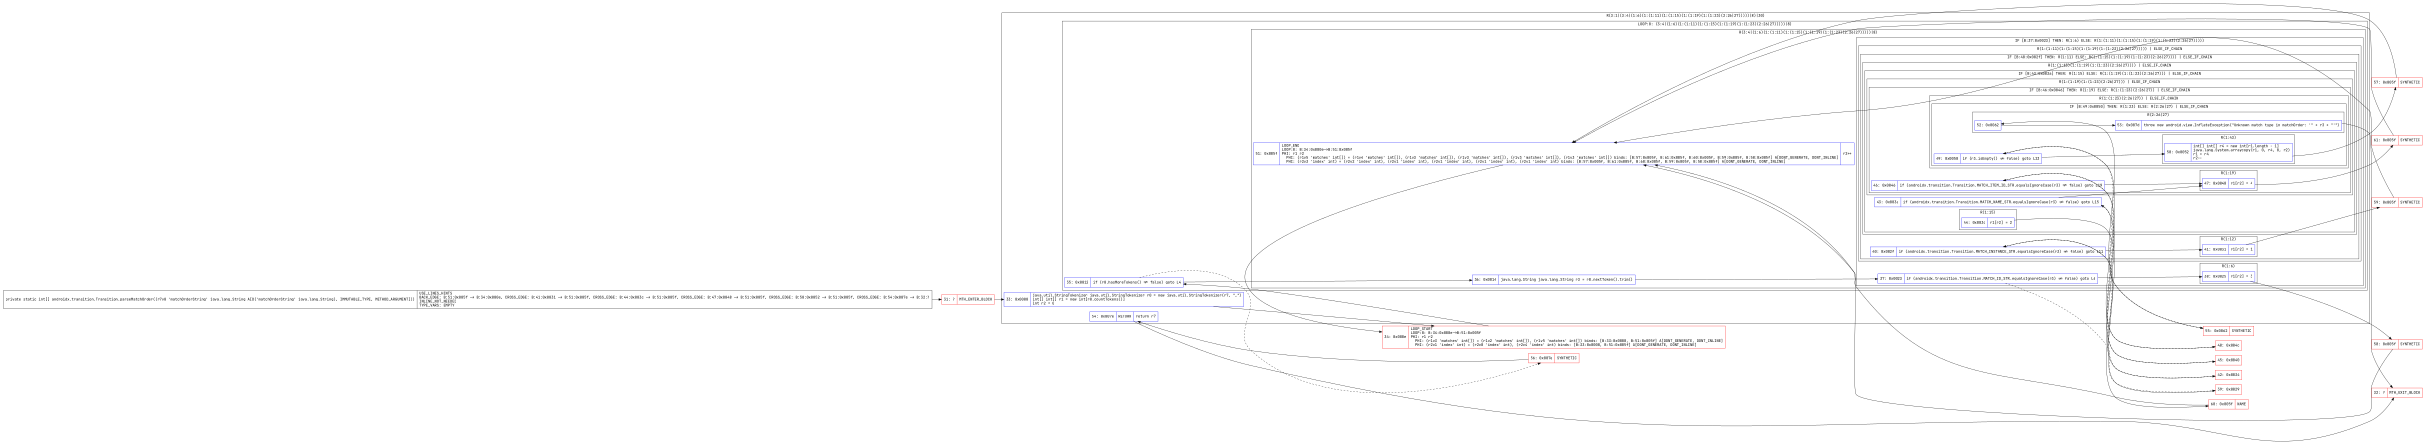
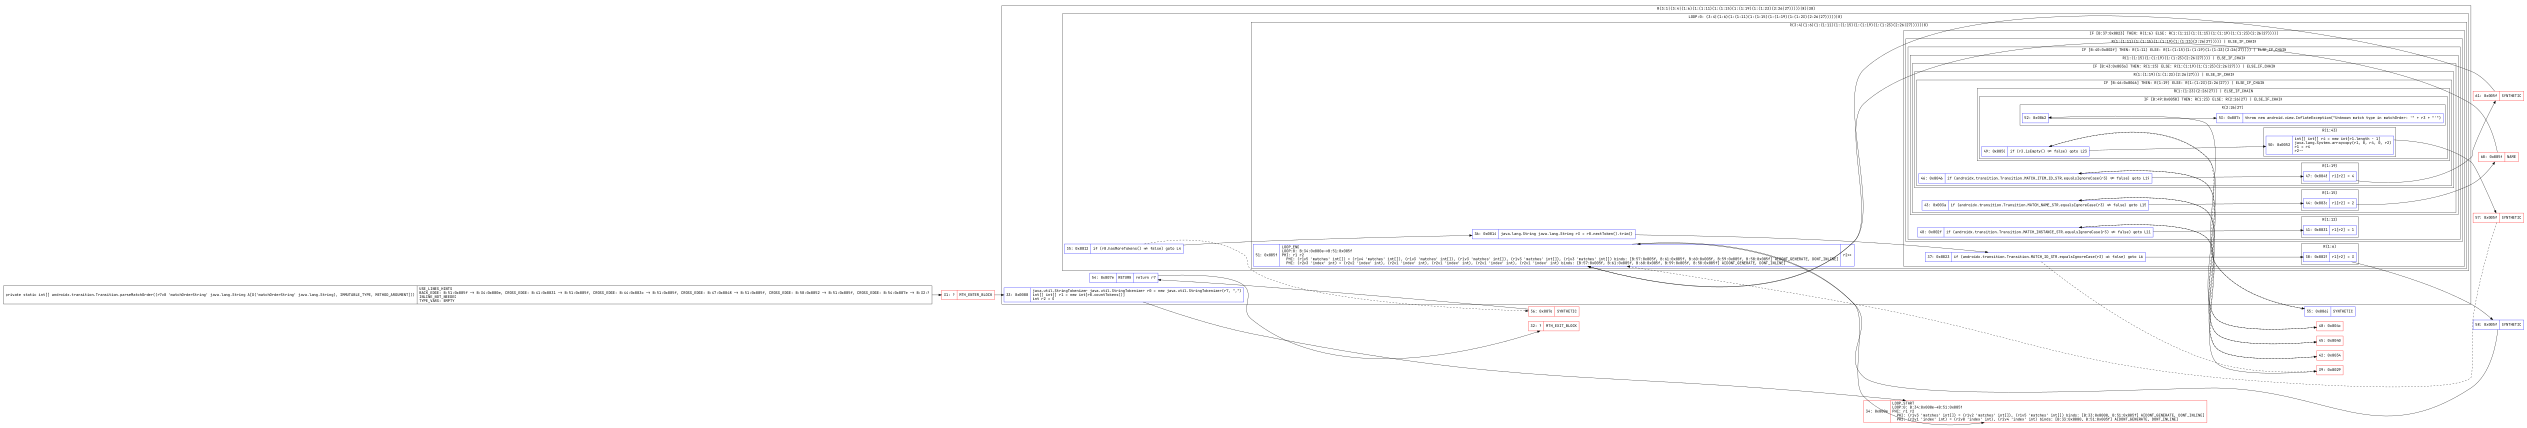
edge "57: 0x005f" -> "51: 0x005f": style solid -> dashed
edge "43: 0x003a" -> "47: 0x0048": now "43: 0x003a" -> "44: 0x003c"
node "59: 0x005f": removed
edge "53: 0x007d" -> "32: ?": removed
edge "34: 0x000e" -> "35: 0x0012": removed
node "55: 0x0062": color red -> blue
node "58: 0x005f": color red -> blue
